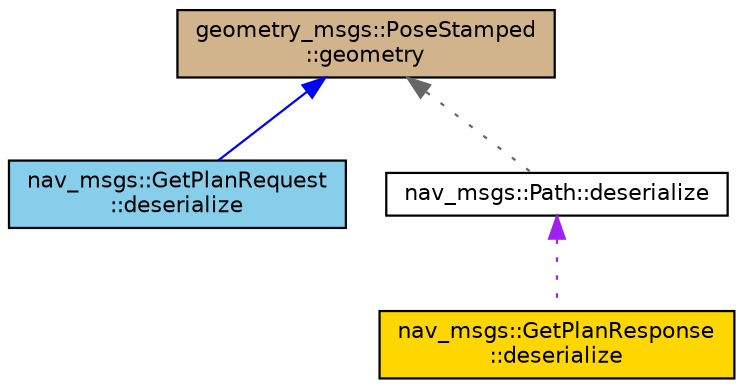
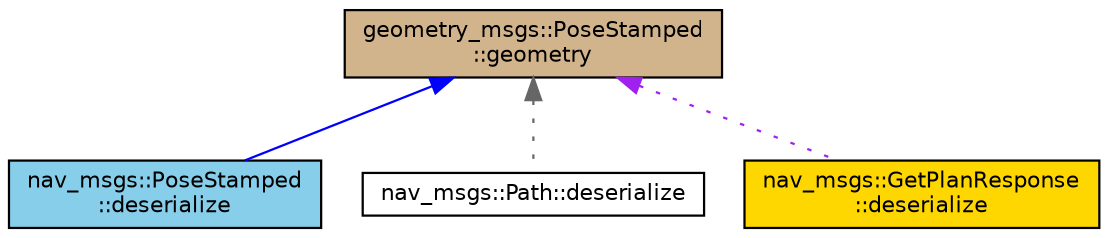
node "nav_msgs::GetPlanRequest ::deserialize": label "nav_msgs::GetPlanRequest ::deserialize" -> "nav_msgs::PoseStamped ::deserialize"
edge "nav_msgs::GetPlanResponse ::deserialize" -> "nav_msgs::Path::deserialize": now "nav_msgs::GetPlanResponse ::deserialize" -> "geometry_msgs::PoseStamped ::geometry"
